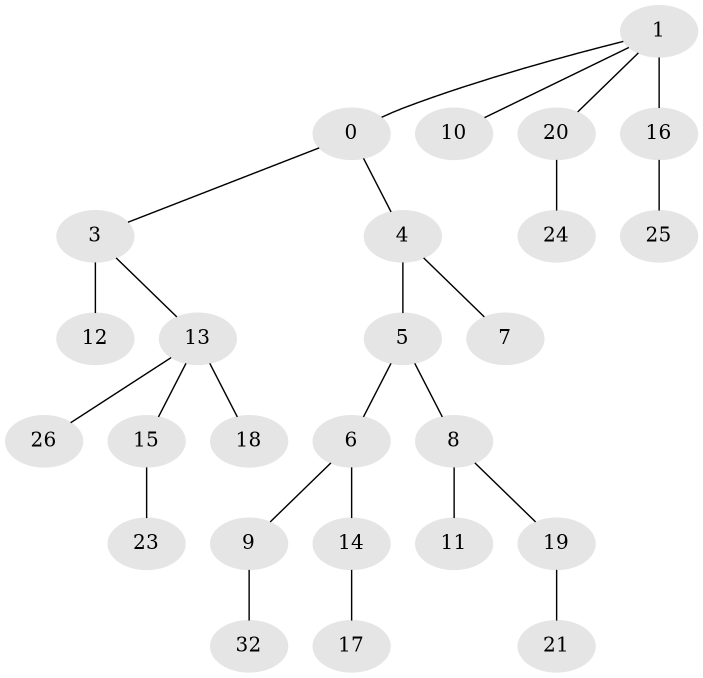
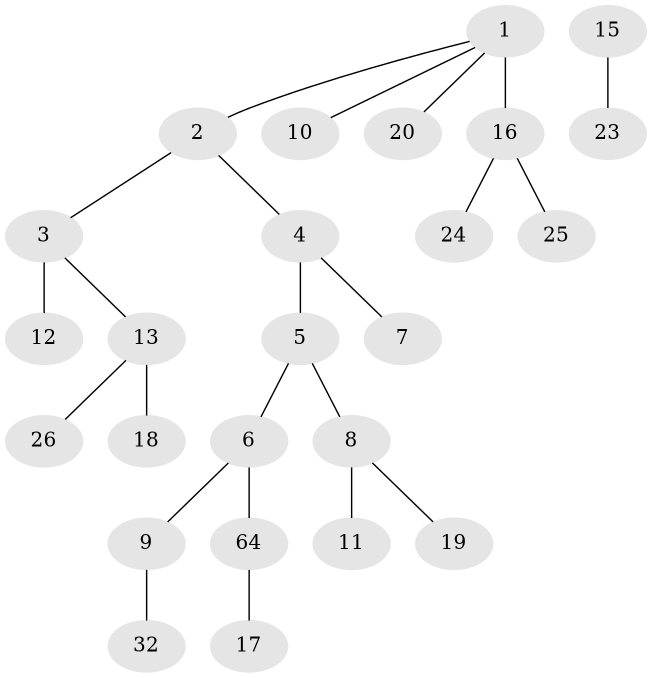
node "0": label "0" -> "2"
edge "20" -- "24": now "16" -- "24"
edge "13" -- "15": removed
node "14": label "14" -> "64"
node "21": removed
